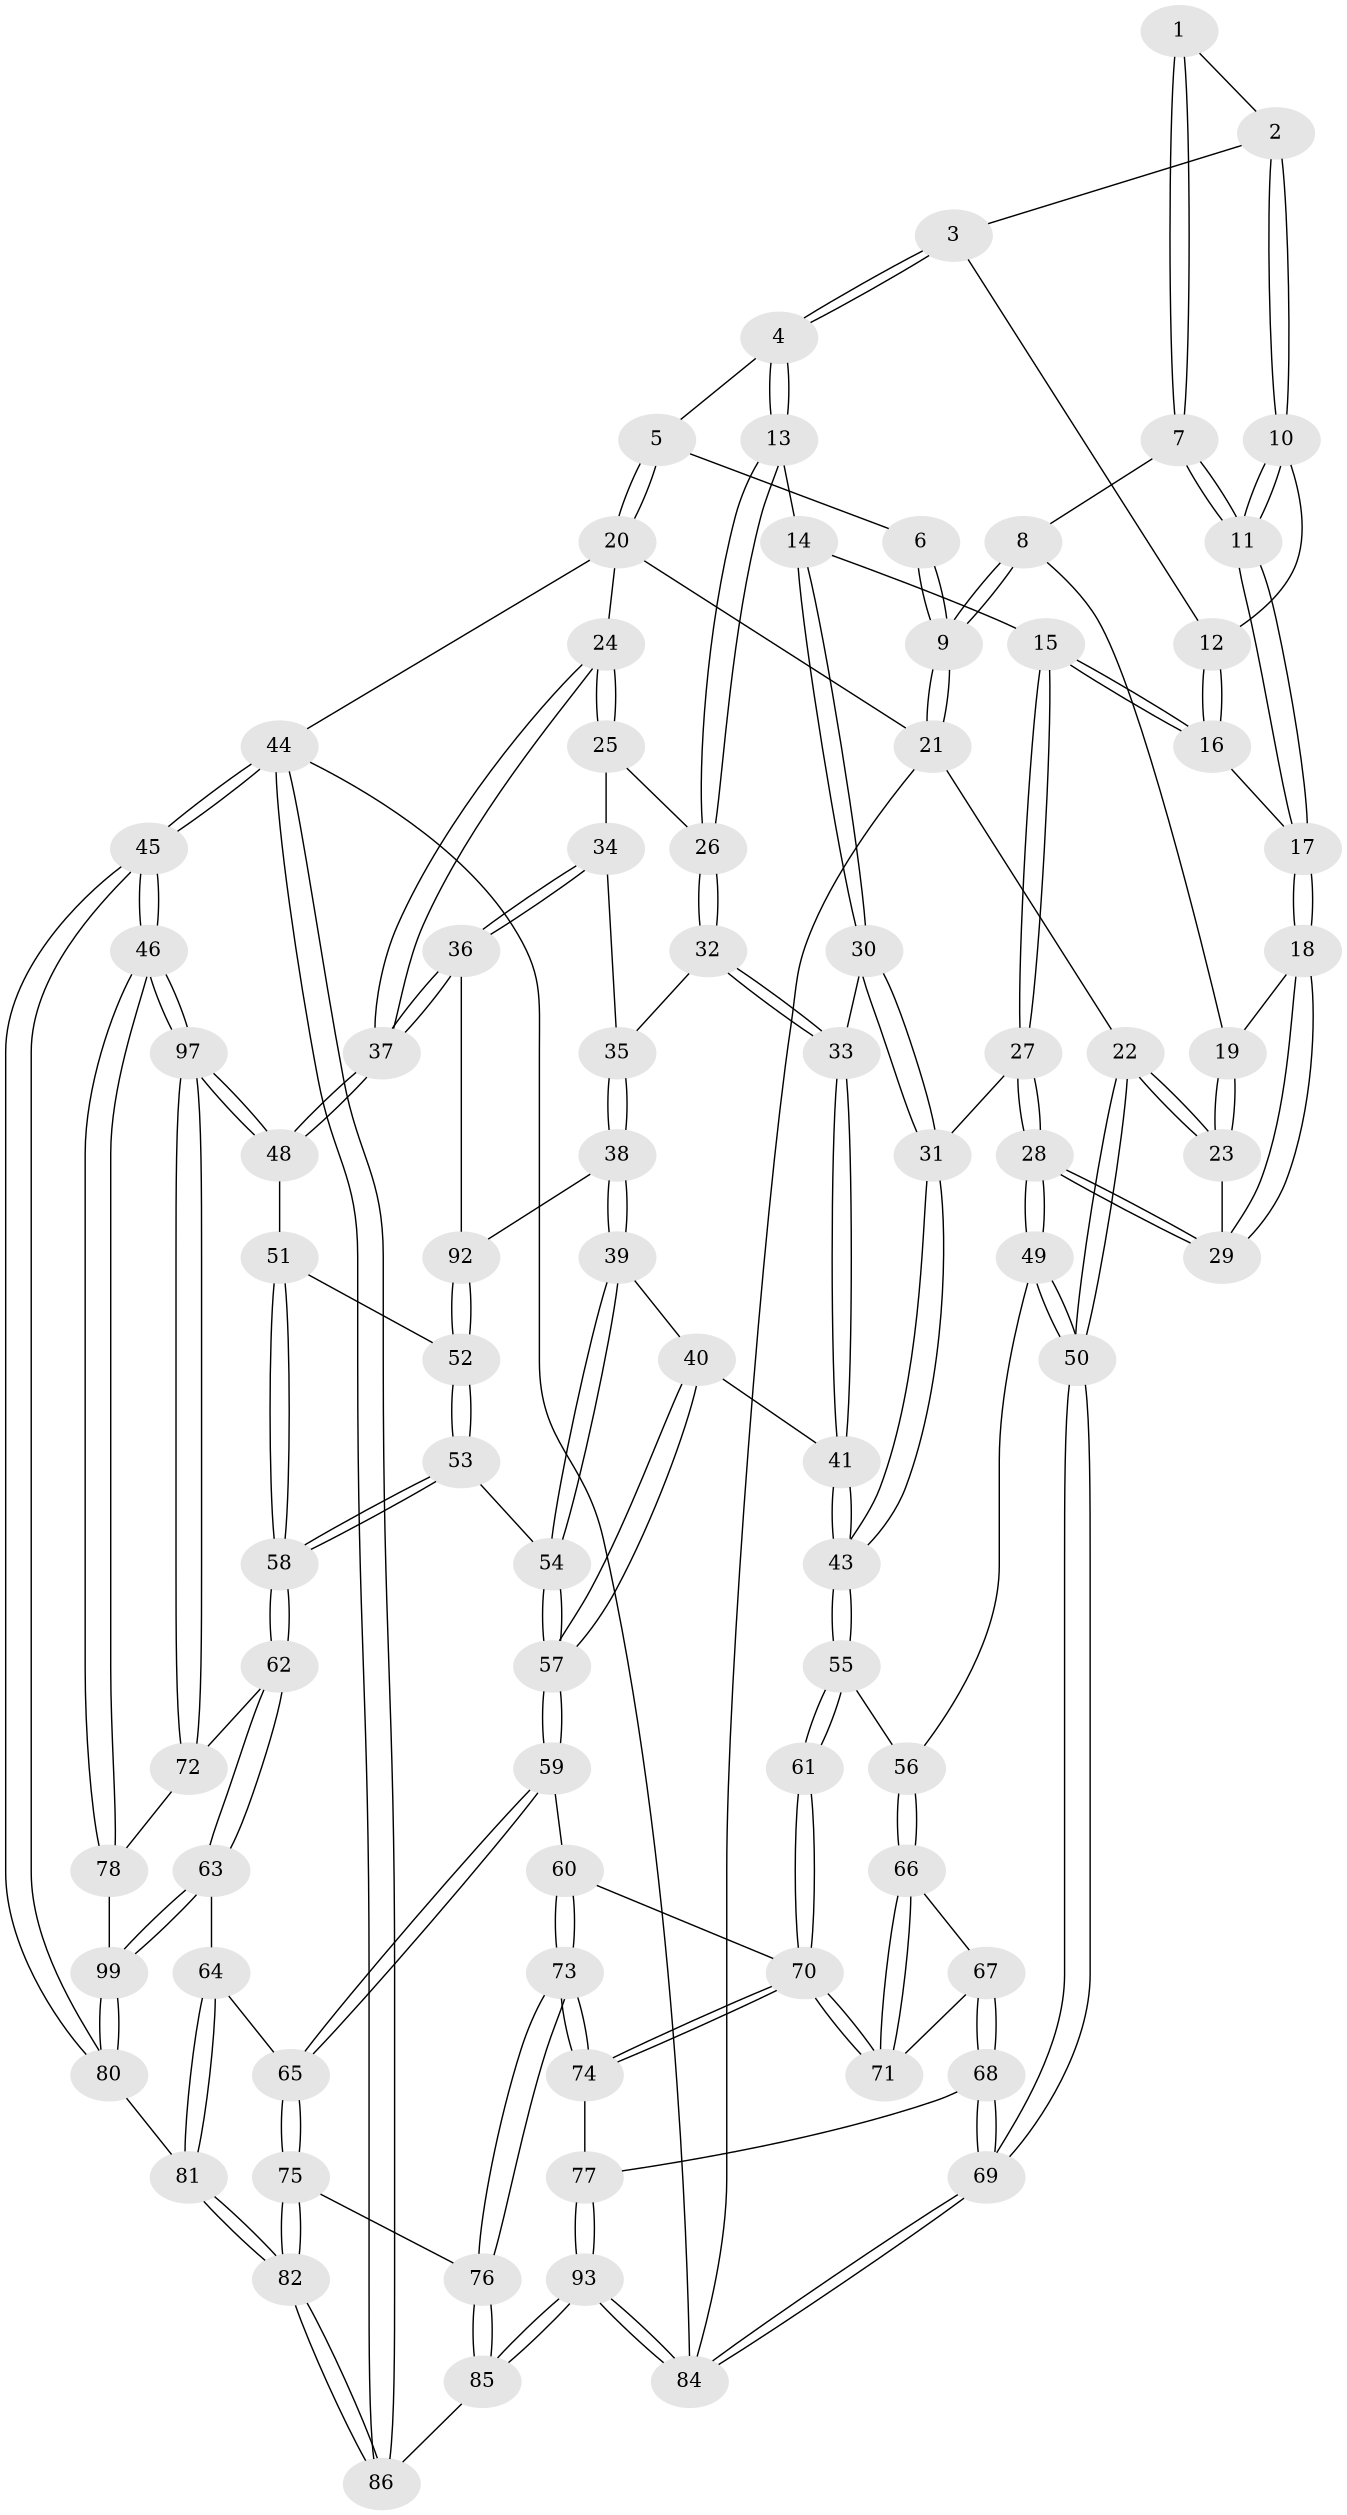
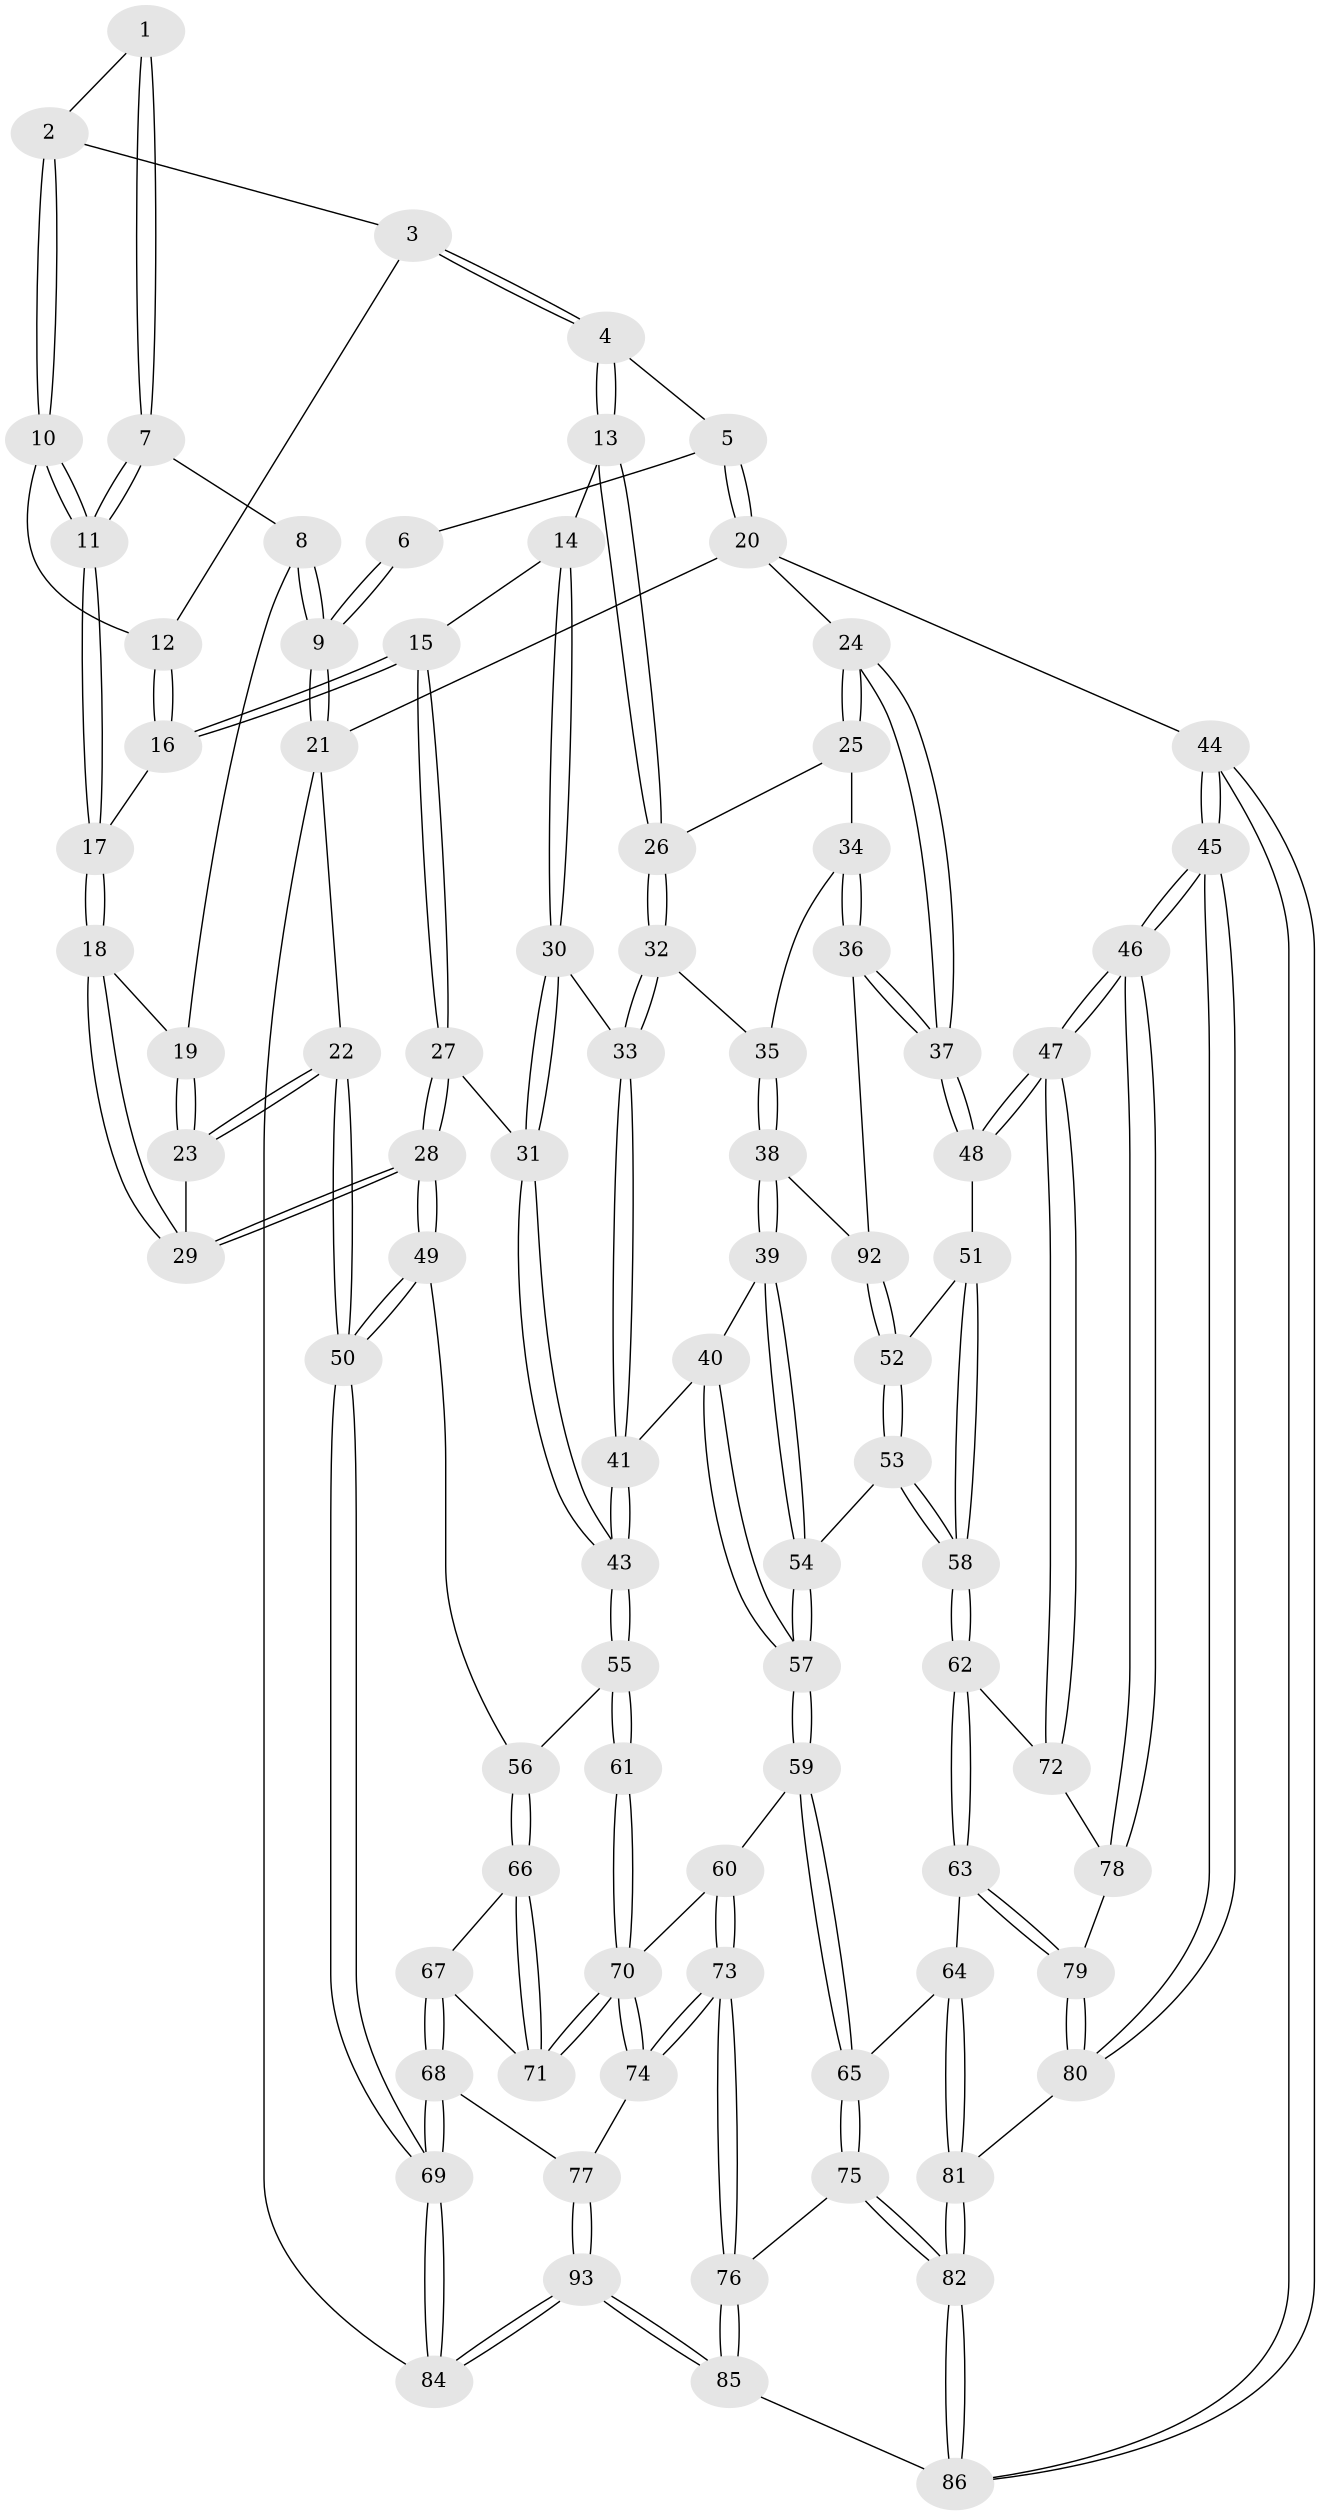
node "97": label "97" -> "47"
edge "44" -- "84": removed
node "99": label "99" -> "79"
